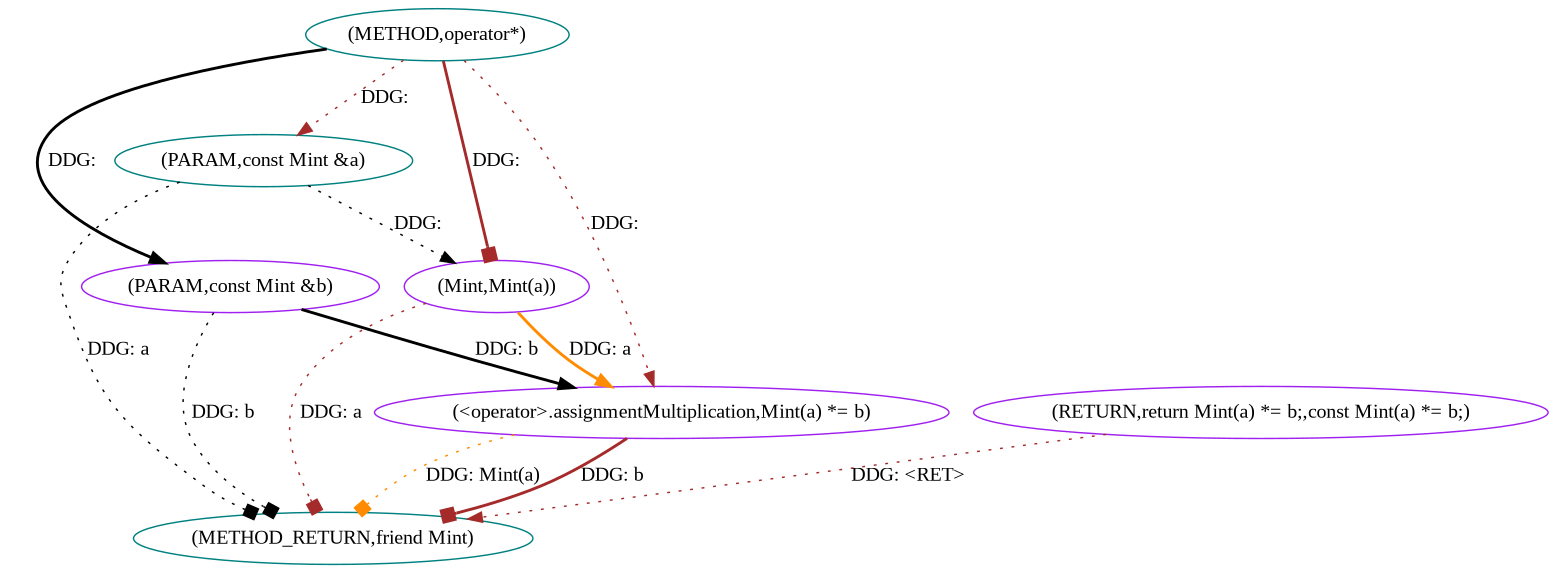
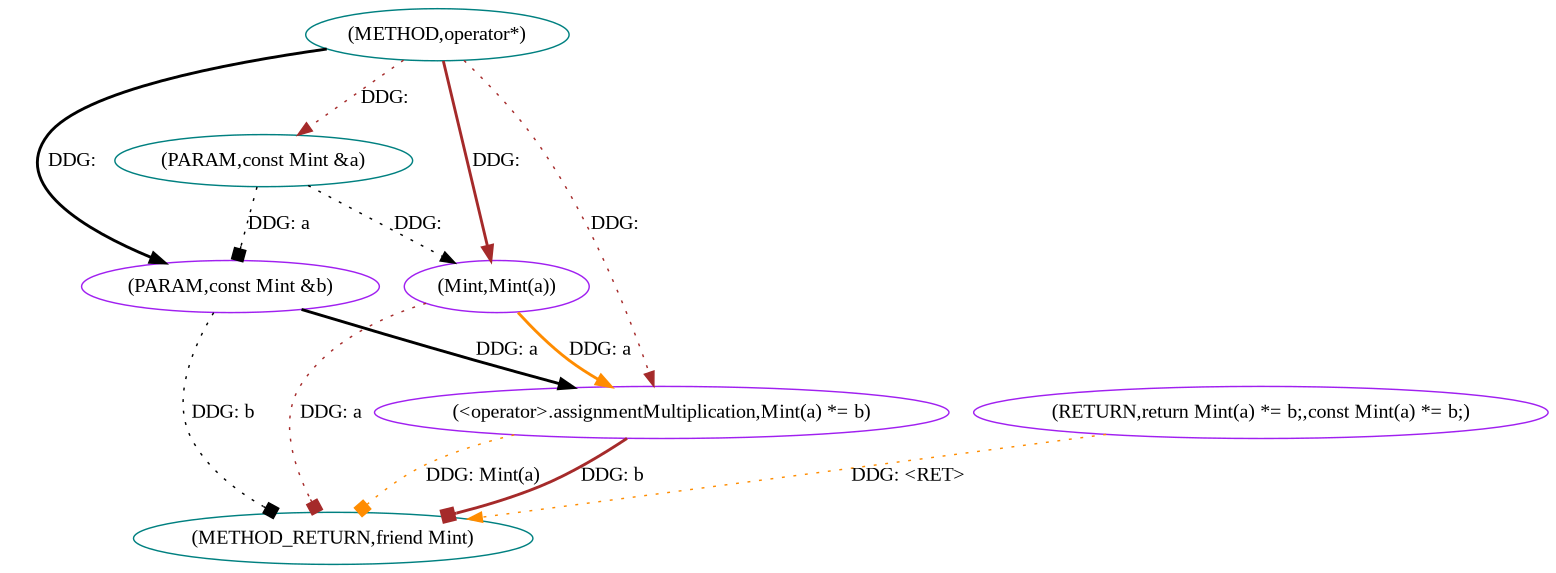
edge "(METHOD,operator*)" -> "(Mint,Mint(a))": arrowhead box -> normal
edge "(PARAM,const Mint &a)" -> "(METHOD_RETURN,friend Mint)": now "(PARAM,const Mint &a)" -> "(PARAM,const Mint &b)"
edge "(PARAM,const Mint &b)" -> "(<operator>.assignmentMultiplication,Mint(a) *= b)": label "DDG: b" -> "DDG: a"
edge "(RETURN,return Mint(a) *= b;,const Mint(a) *= b;)" -> "(METHOD_RETURN,friend Mint)": color brown -> darkorange
